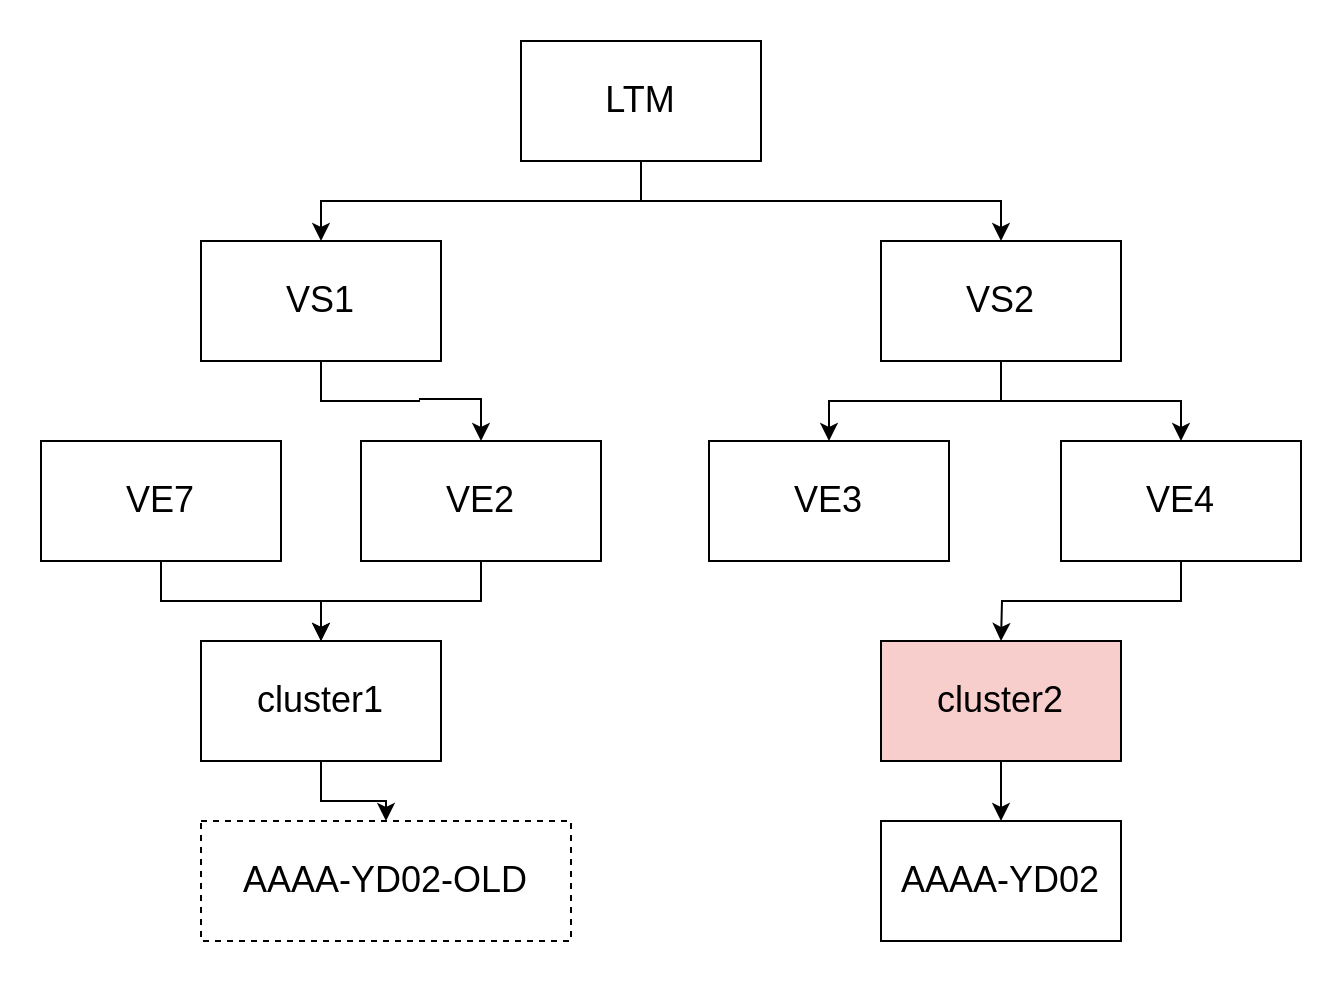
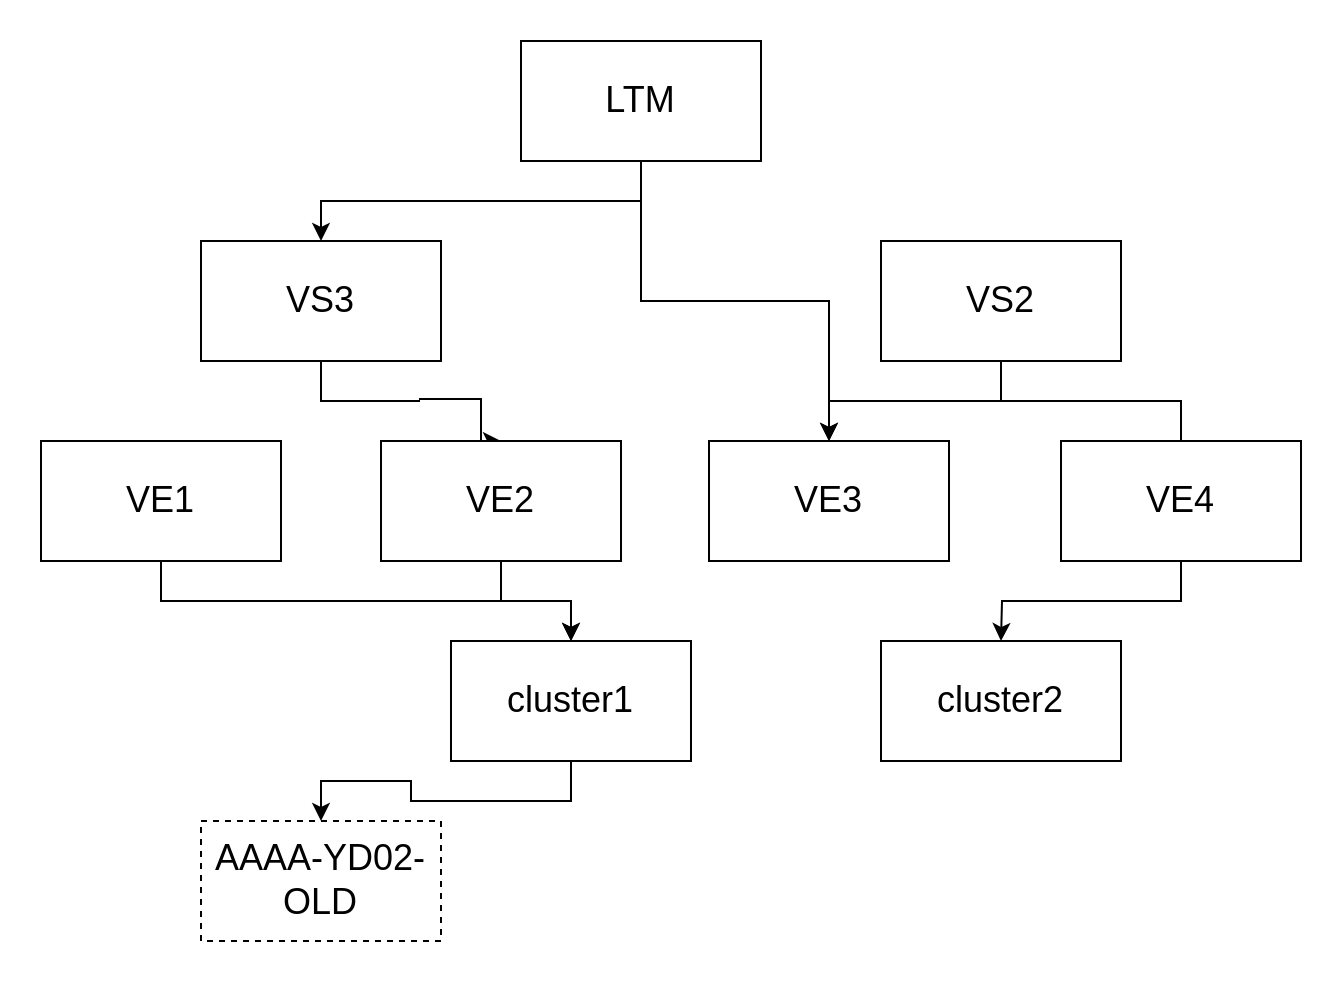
edge "LTM" -> "VS2": now "LTM" -> "VE3"
node "VS1": label "VS1" -> "VS3"
edge "VS2" -> "VE4": arrowhead classic -> none
node "VE7": label "VE7" -> "VE1"
node "VE2": moved (481, 501) -> (501, 501)
node "cluster1": moved (321, 701) -> (571, 701)
node "cluster2": fillcolor #f8cecc -> #ffffff
edge "cluster2" -> "AAAA-YD02": removed
node "AAAA-YD02-OLD": size 370x120 -> 240x120
node "AAAA-YD02": removed
